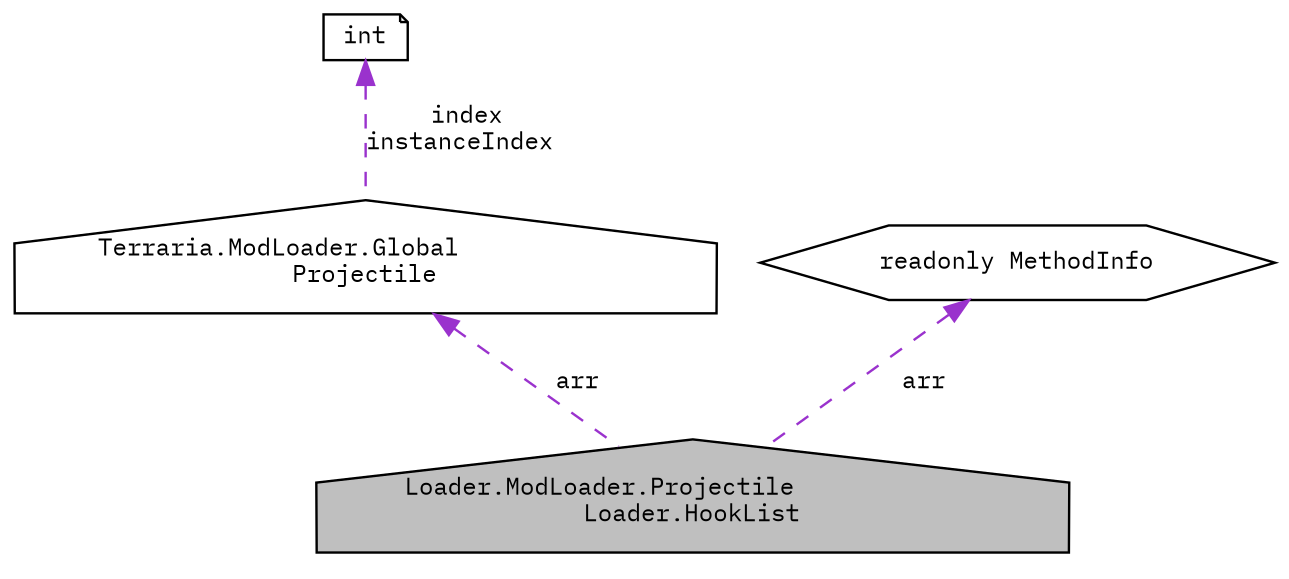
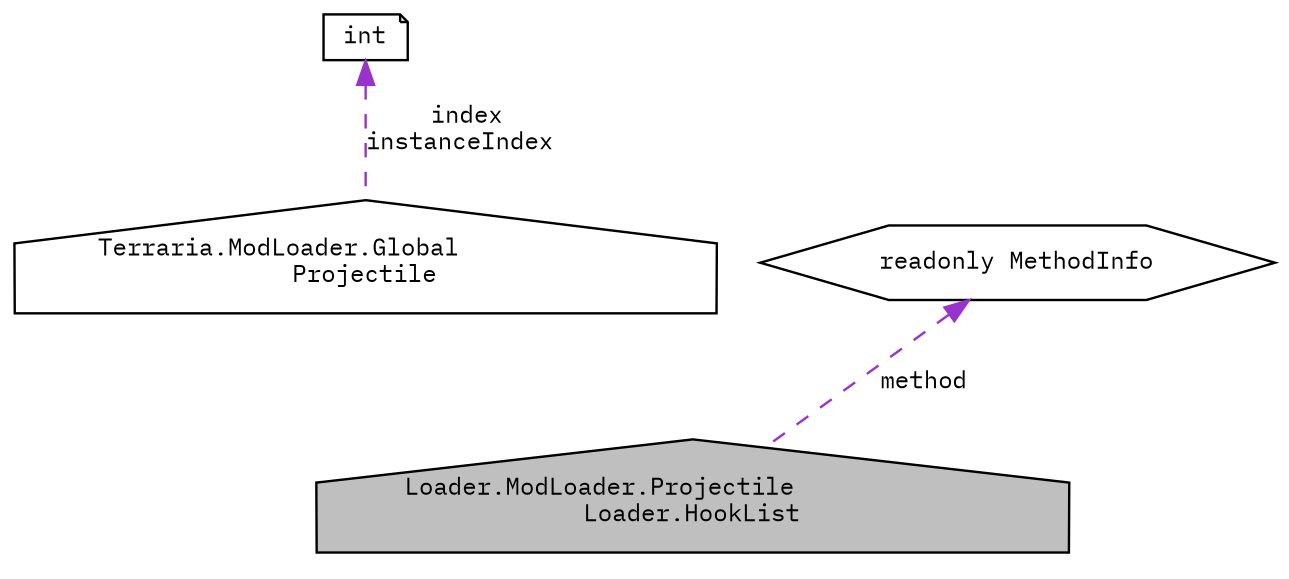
edge "Loader.ModLoader.Projectile Loader.HookList" -> "readonly MethodInfo": label " arr" -> " method"
edge "Loader.ModLoader.Projectile Loader.HookList" -> "Terraria.ModLoader.Global Projectile": removed, label "arr"
